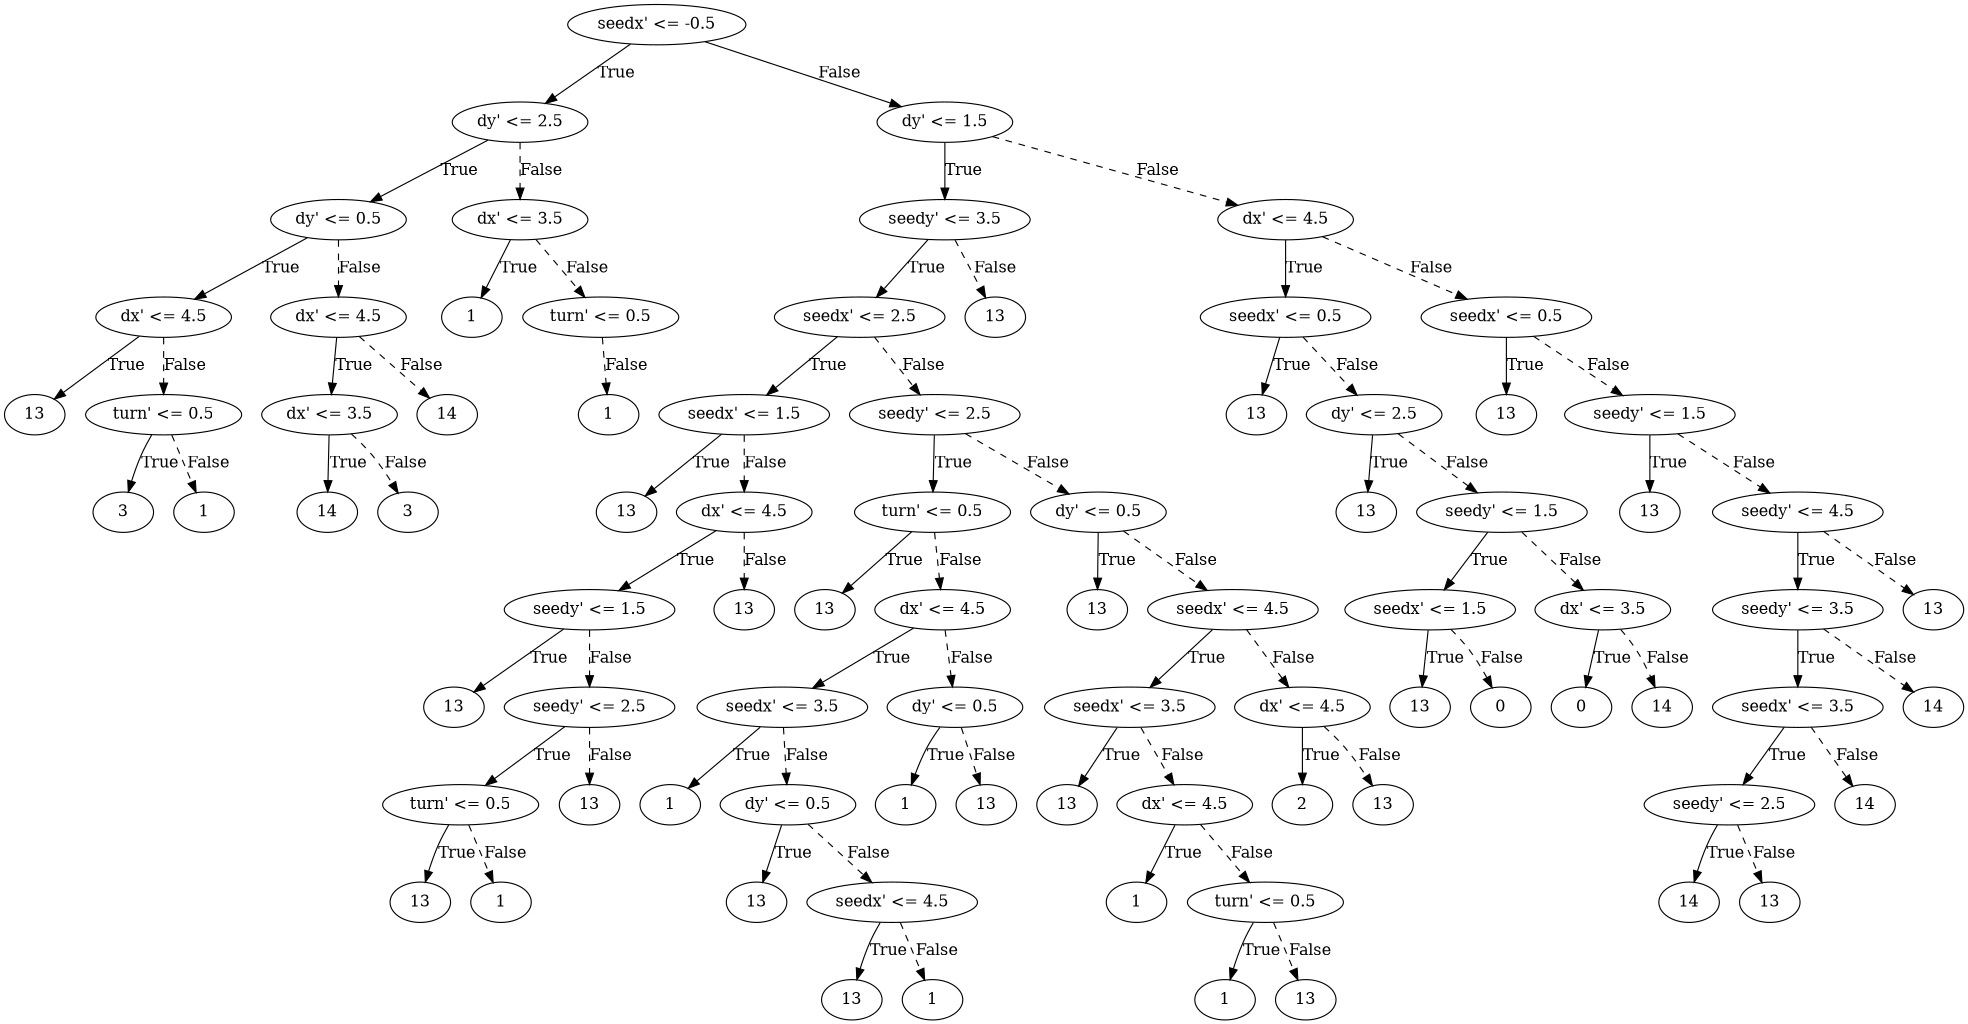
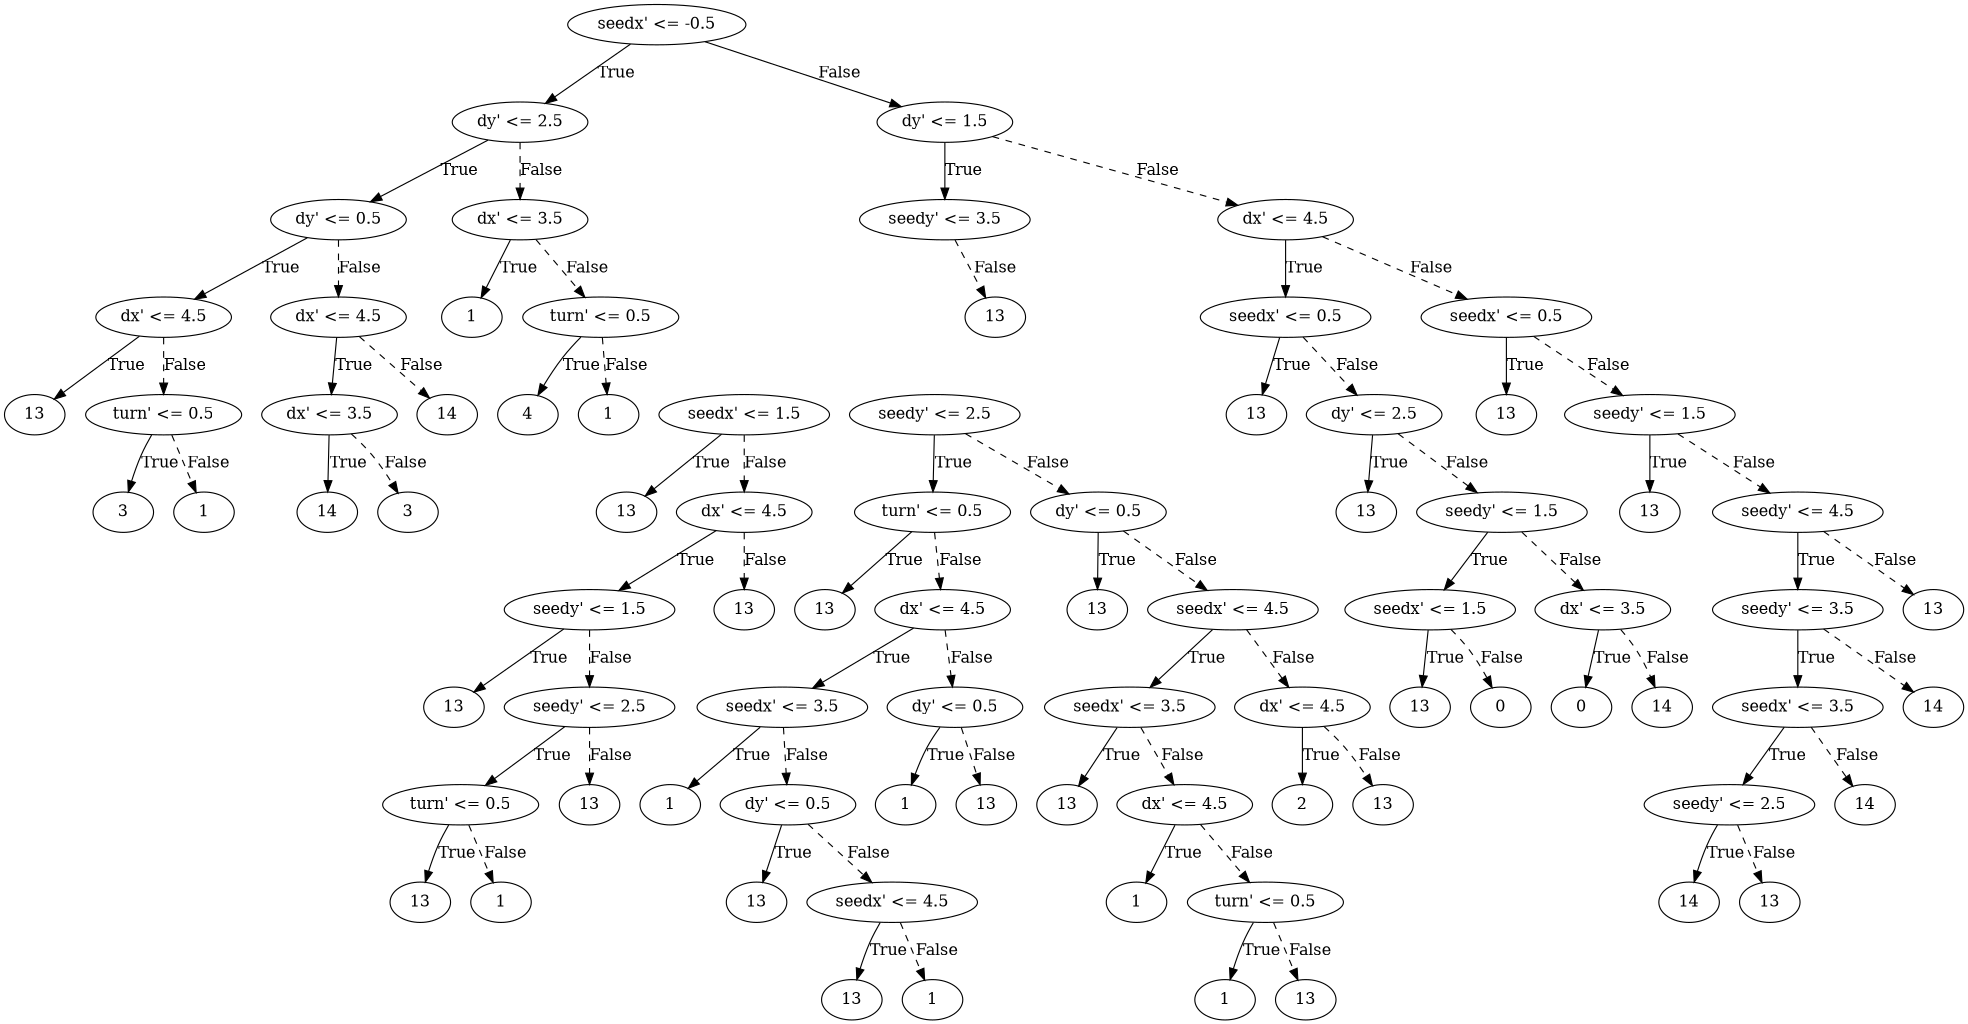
node "seedx' <= 2.5": removed
node "4": added
